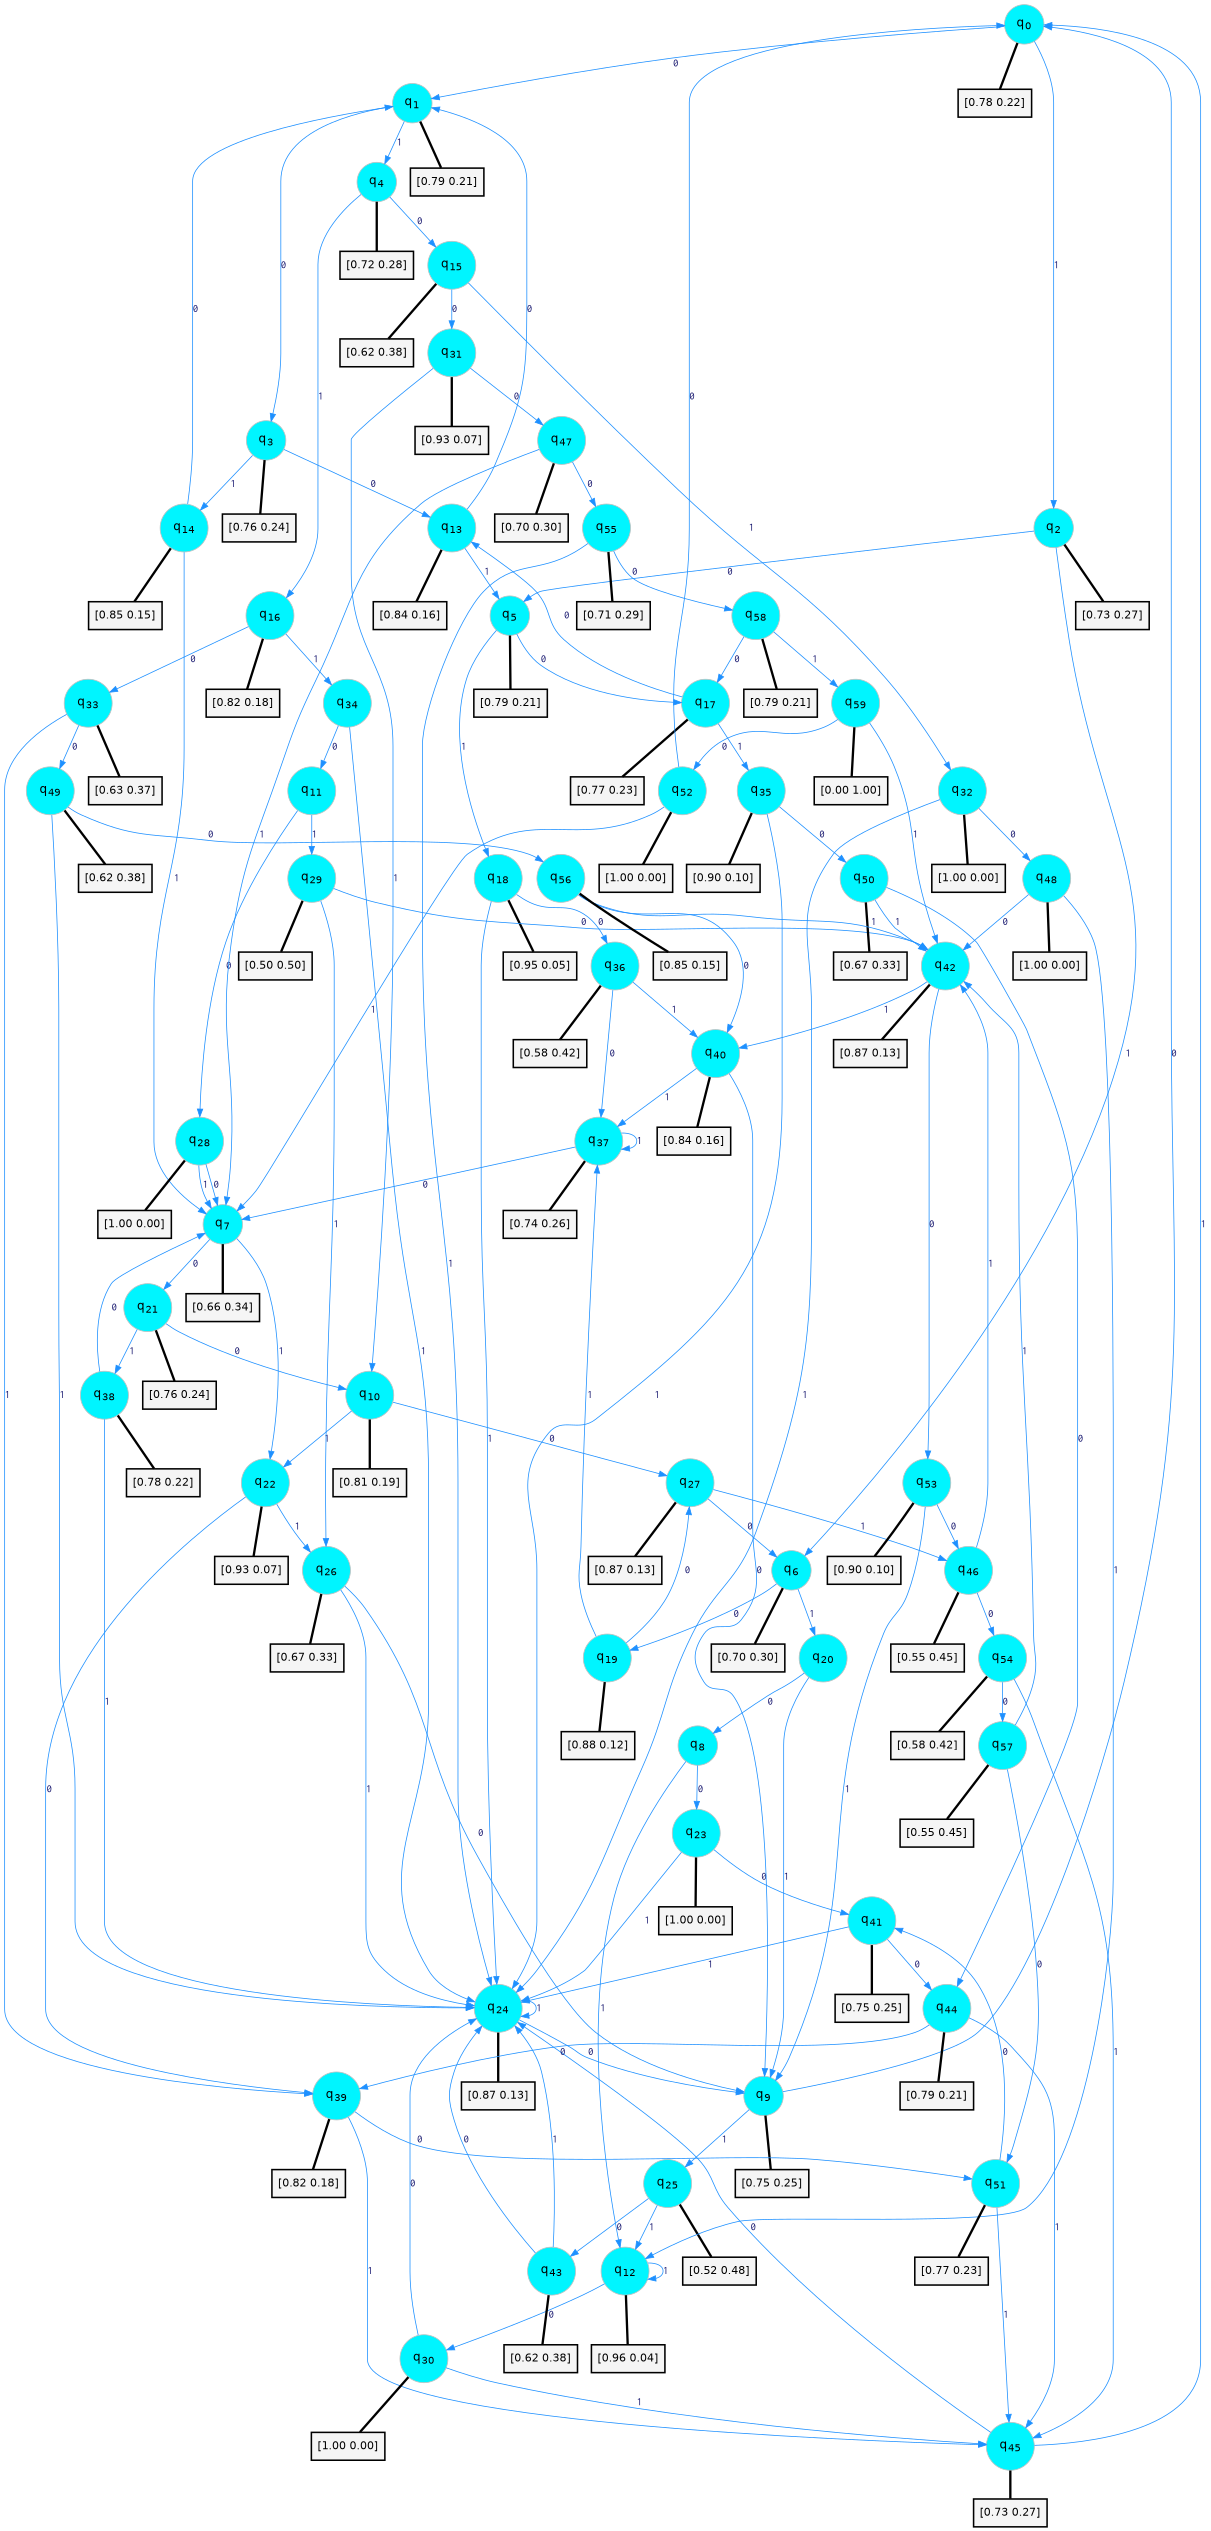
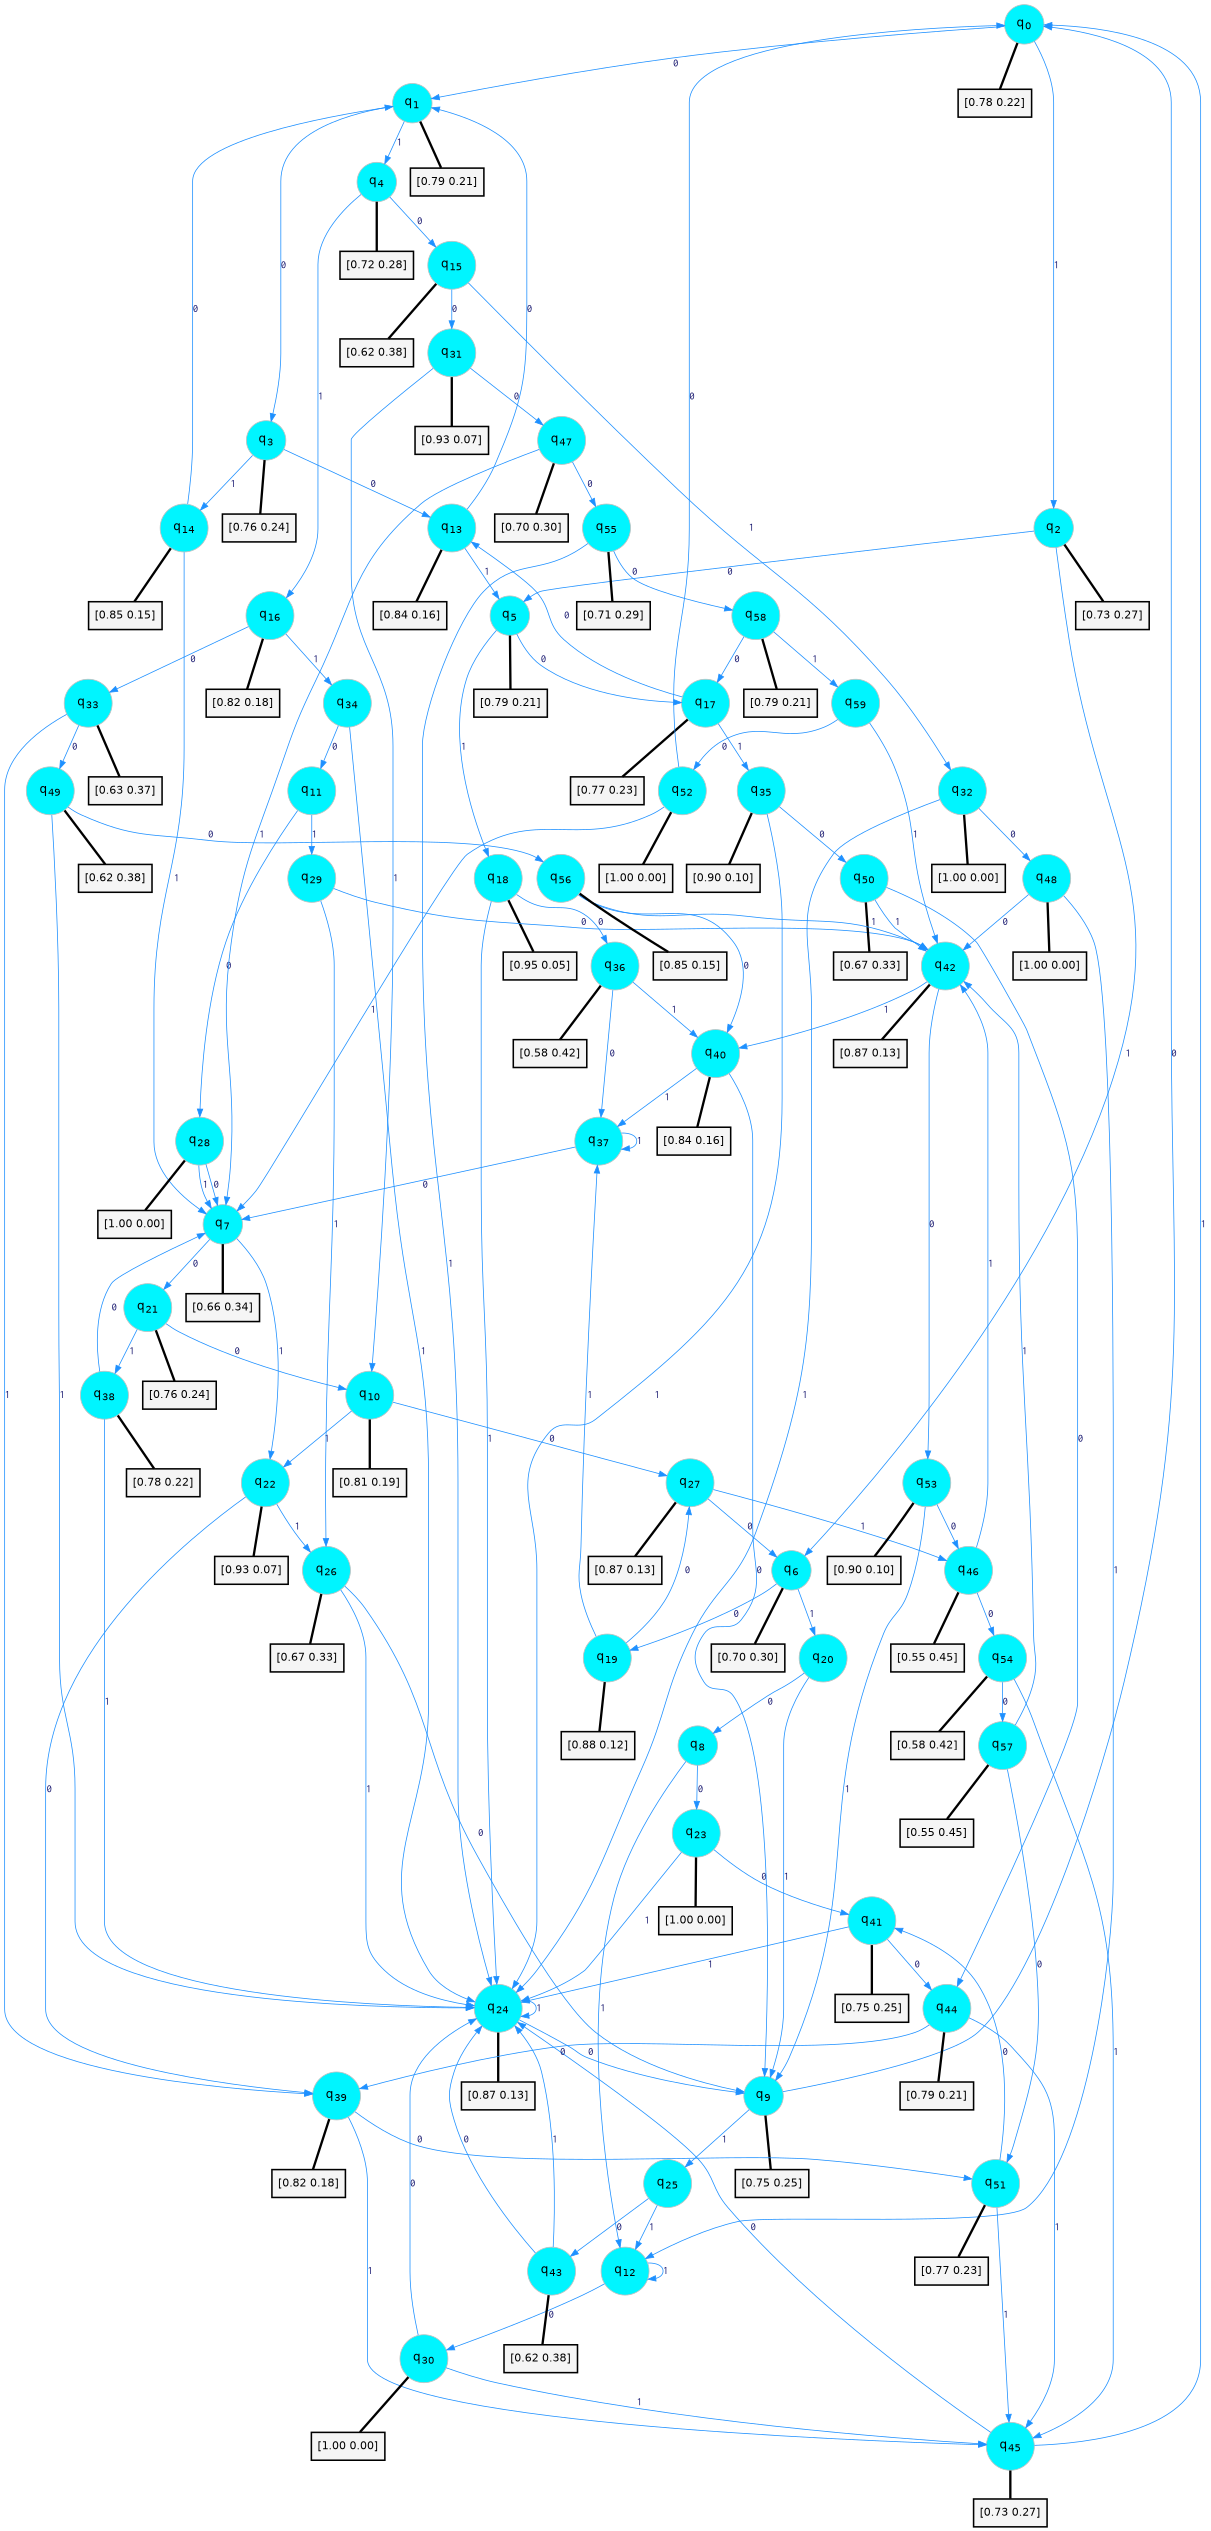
node "[0.00 1.00]": removed
node "[0.50 0.50]": removed
node "[0.74 0.26]": removed
node "[0.52 0.48]": removed
node "[0.96 0.04]": removed
